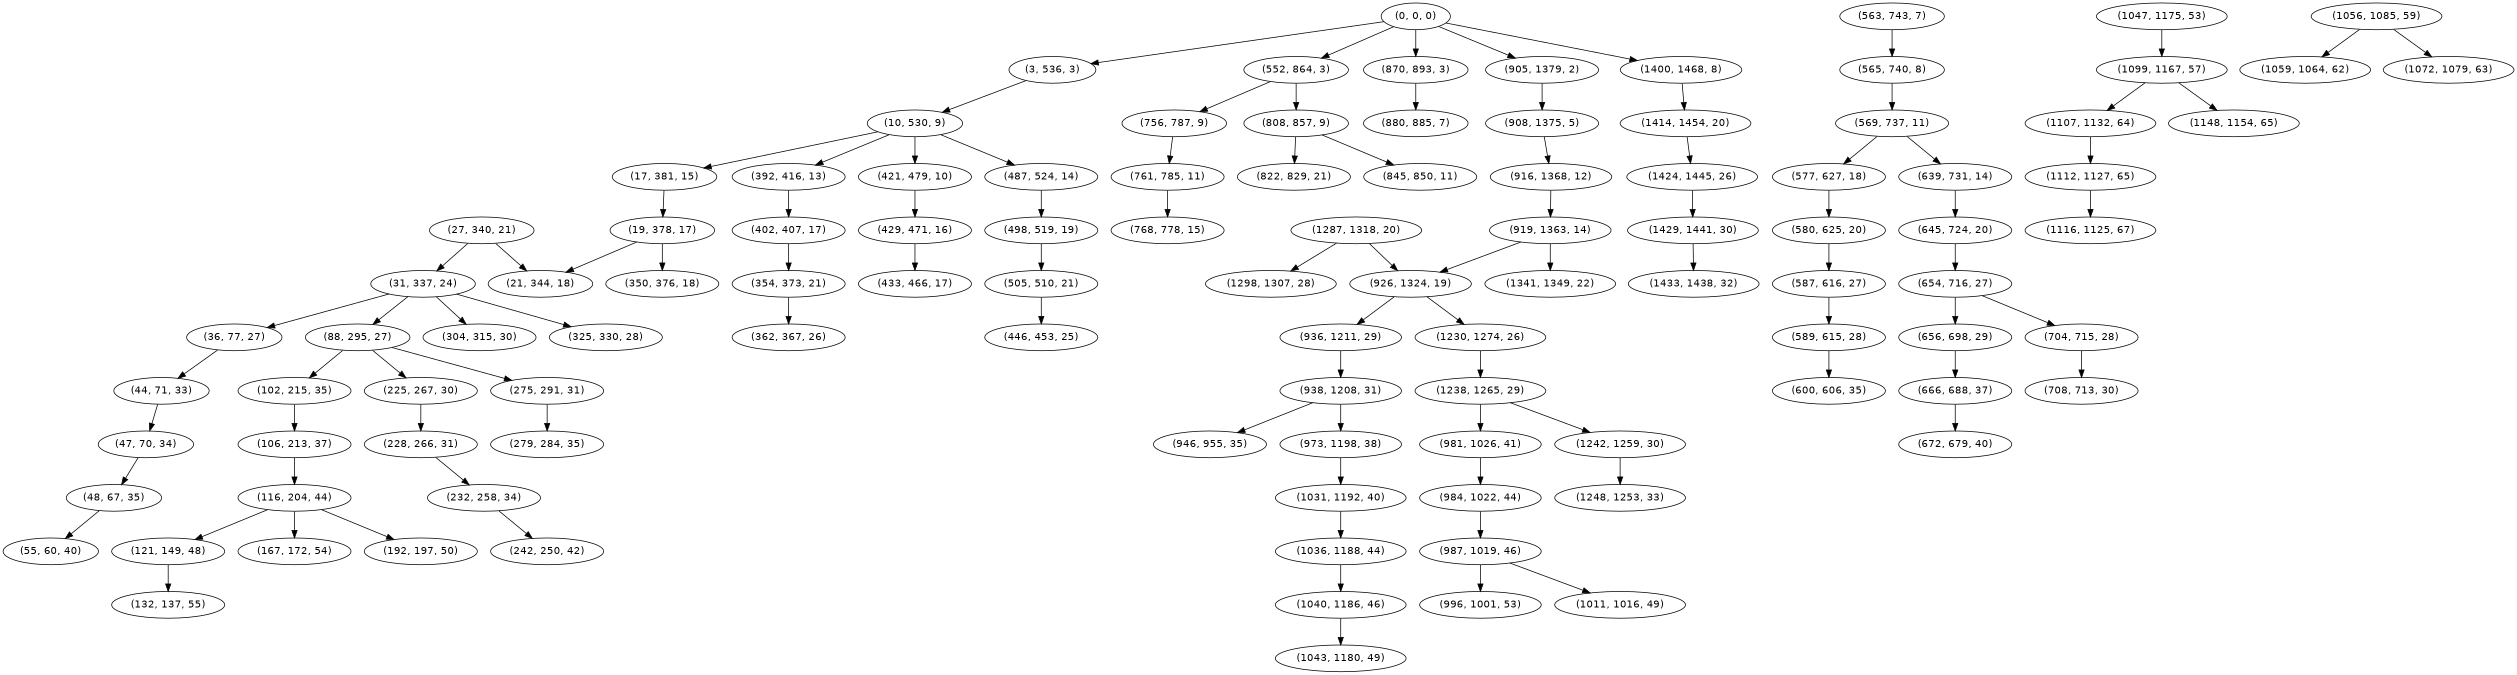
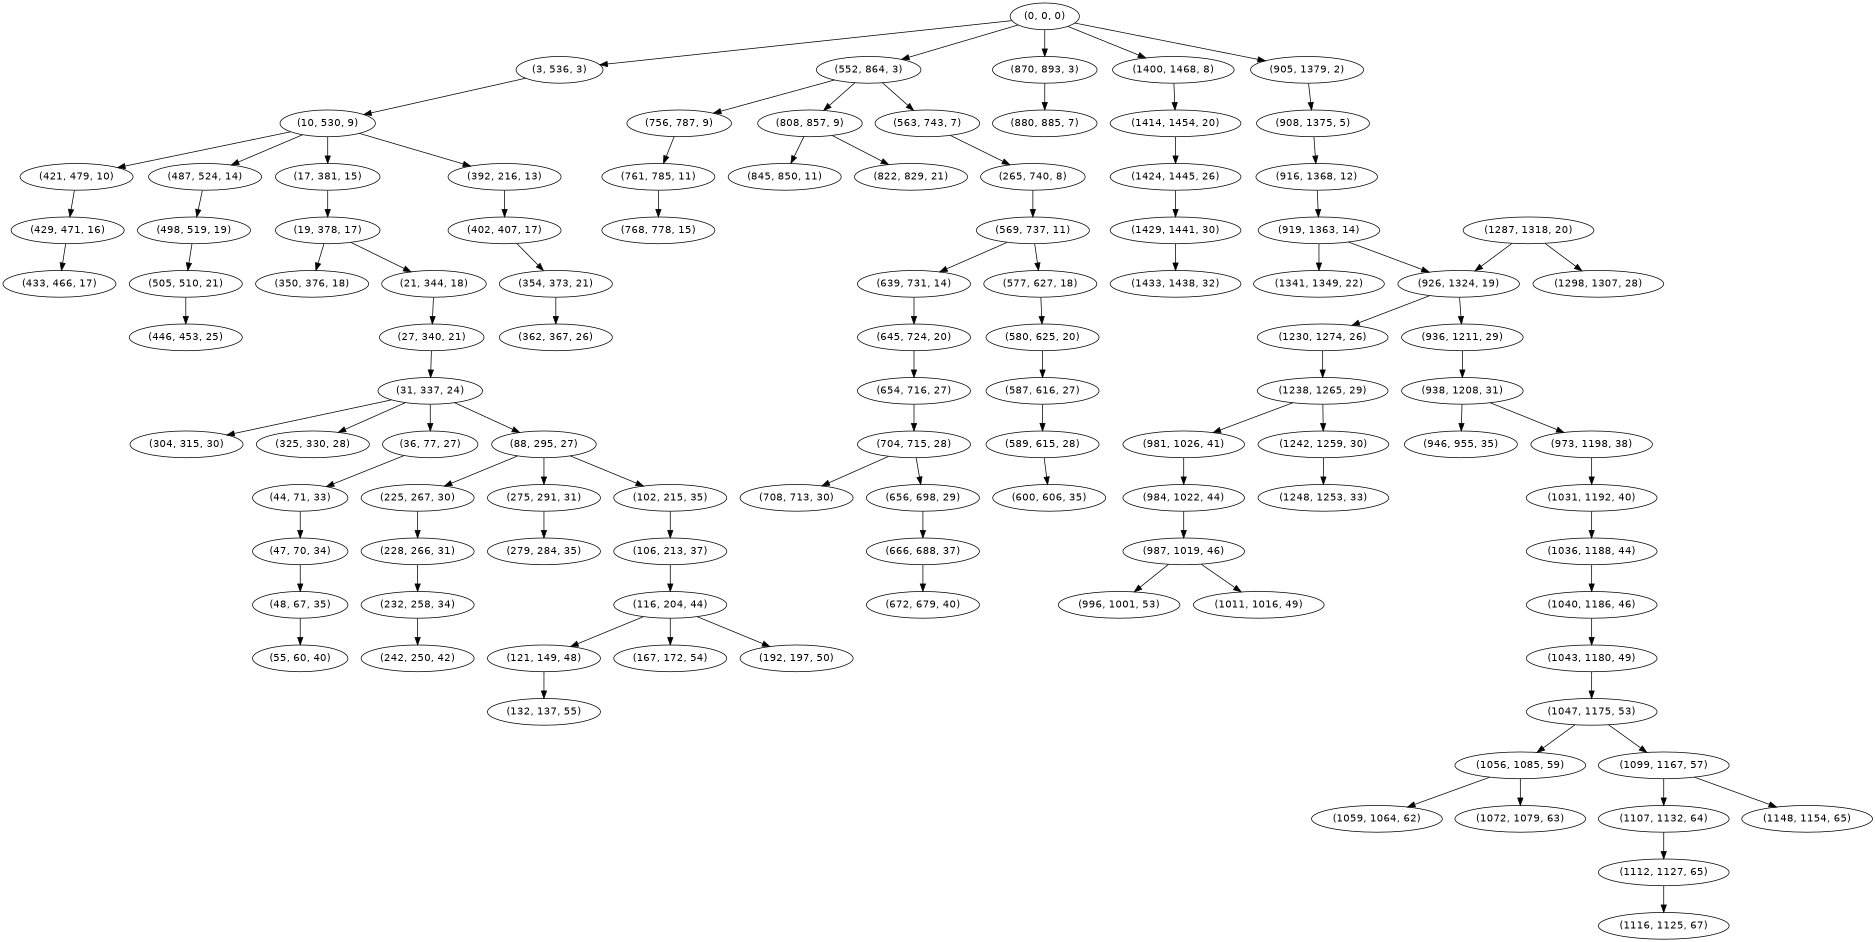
node "(565, 740, 8)": label "(565, 740, 8)" -> "(265, 740, 8)"
edge "(552, 864, 3)" -> "(563, 743, 7)": added
node "(392, 416, 13)": label "(392, 416, 13)" -> "(392, 216, 13)"
edge "(27, 340, 21)" -> "(21, 344, 18)": reversed
edge "(654, 716, 27)" -> "(656, 698, 29)": now "(704, 715, 28)" -> "(656, 698, 29)"
edge "(1043, 1180, 49)" -> "(1047, 1175, 53)": added
edge "(1047, 1175, 53)" -> "(1056, 1085, 59)": added
